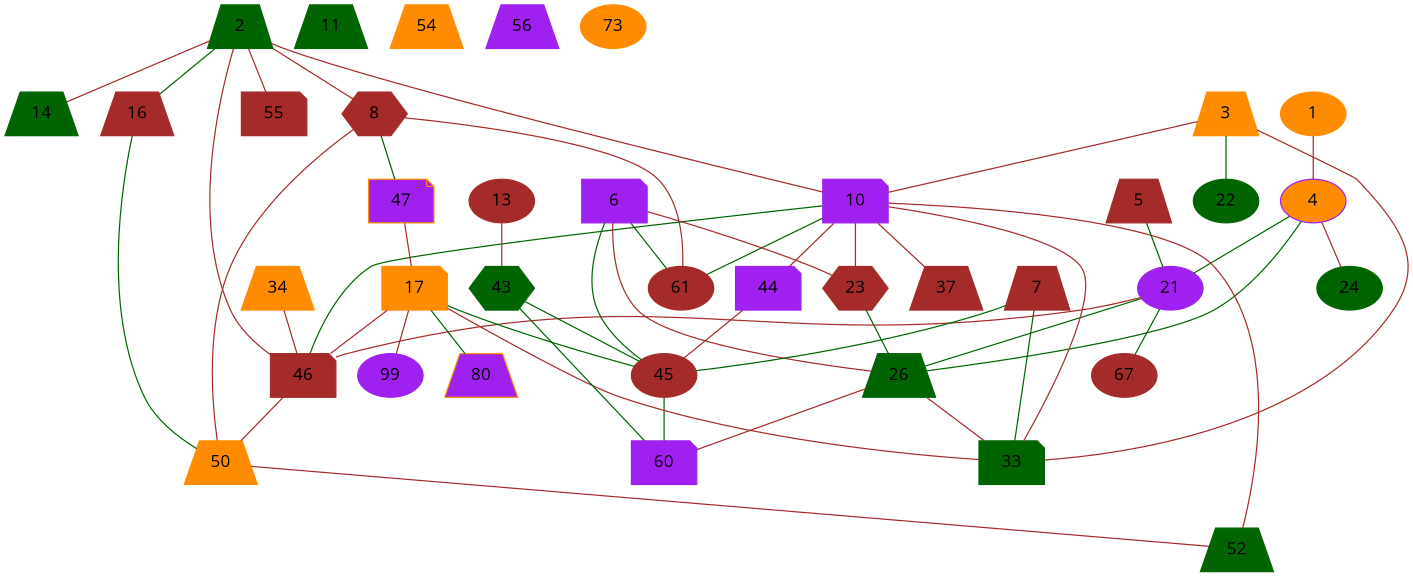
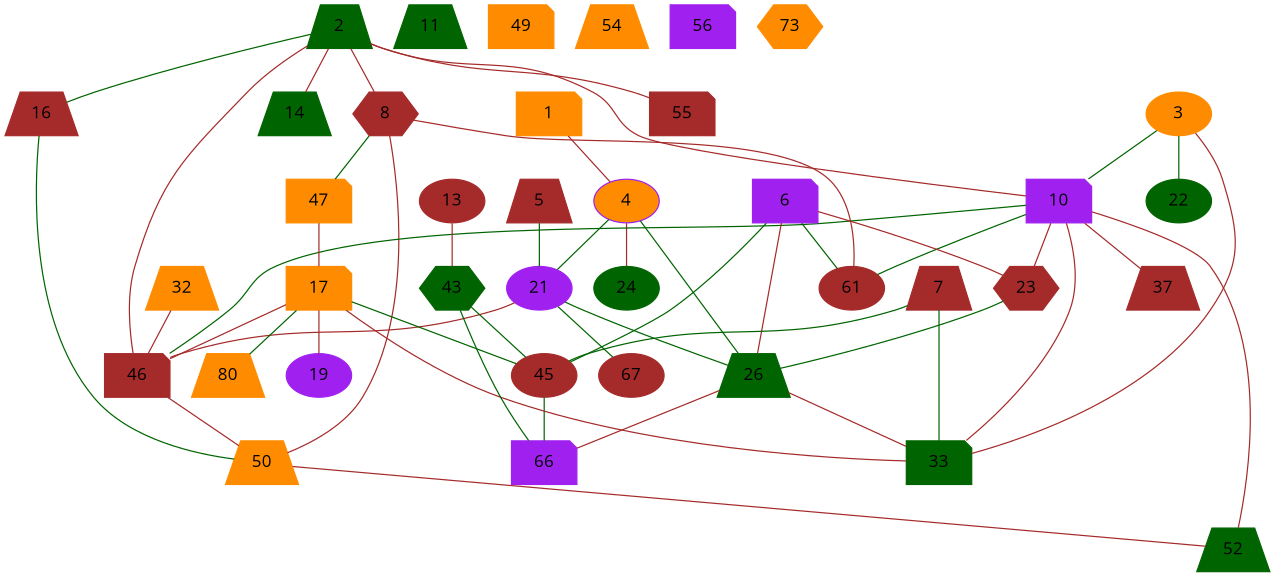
node "49": added
node "56": shape trapezium -> note
node "73": shape ellipse -> hexagon
node "3": shape trapezium -> ellipse
node "1": shape ellipse -> note
edge "3" -- "10": color brown -> darkgreen
node "47": fillcolor purple -> darkorange
node "34": label "34" -> "32"
node "44": removed
node "99": label "99" -> "19"
node "80": fillcolor purple -> darkorange
node "60": label "60" -> "66"
